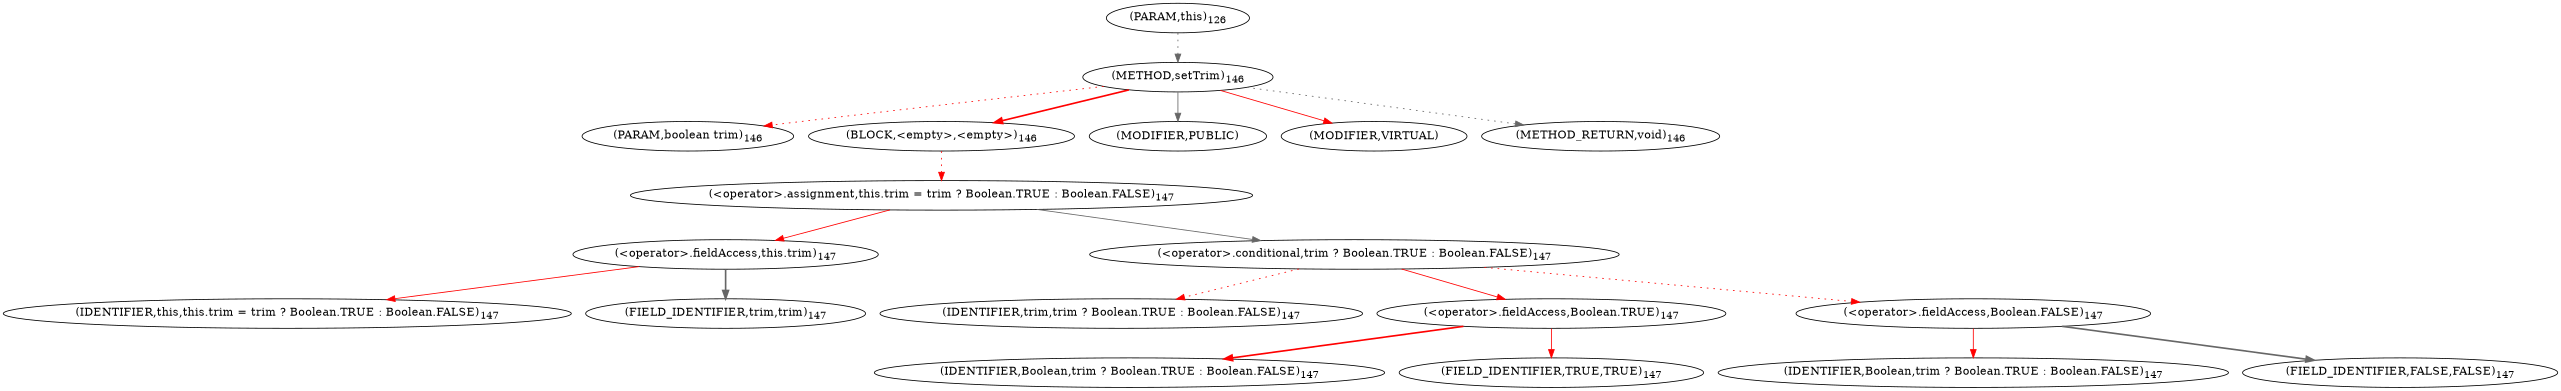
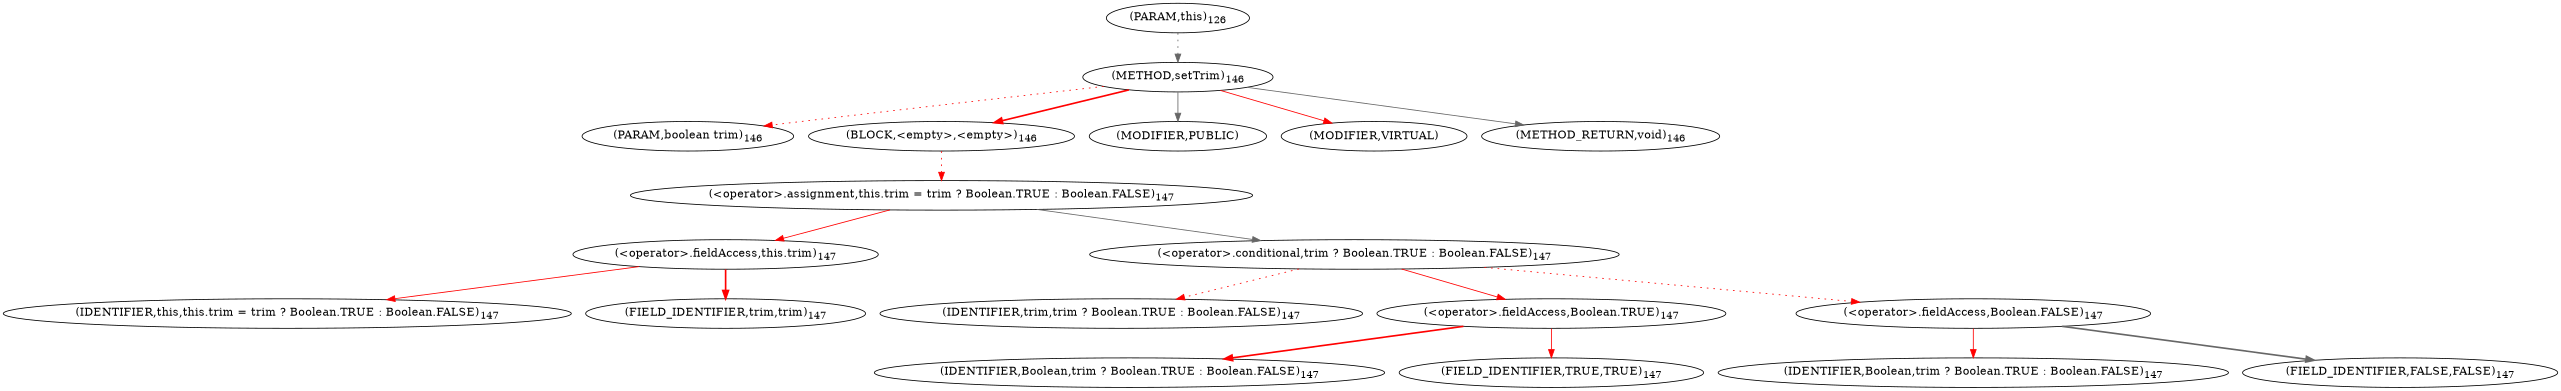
edge "(METHOD,setTrim)" -> "(METHOD_RETURN,void)": style dotted -> solid
edge "(<operator>.fieldAccess,this.trim)" -> "(FIELD_IDENTIFIER,trim,trim)": color gray40 -> red
